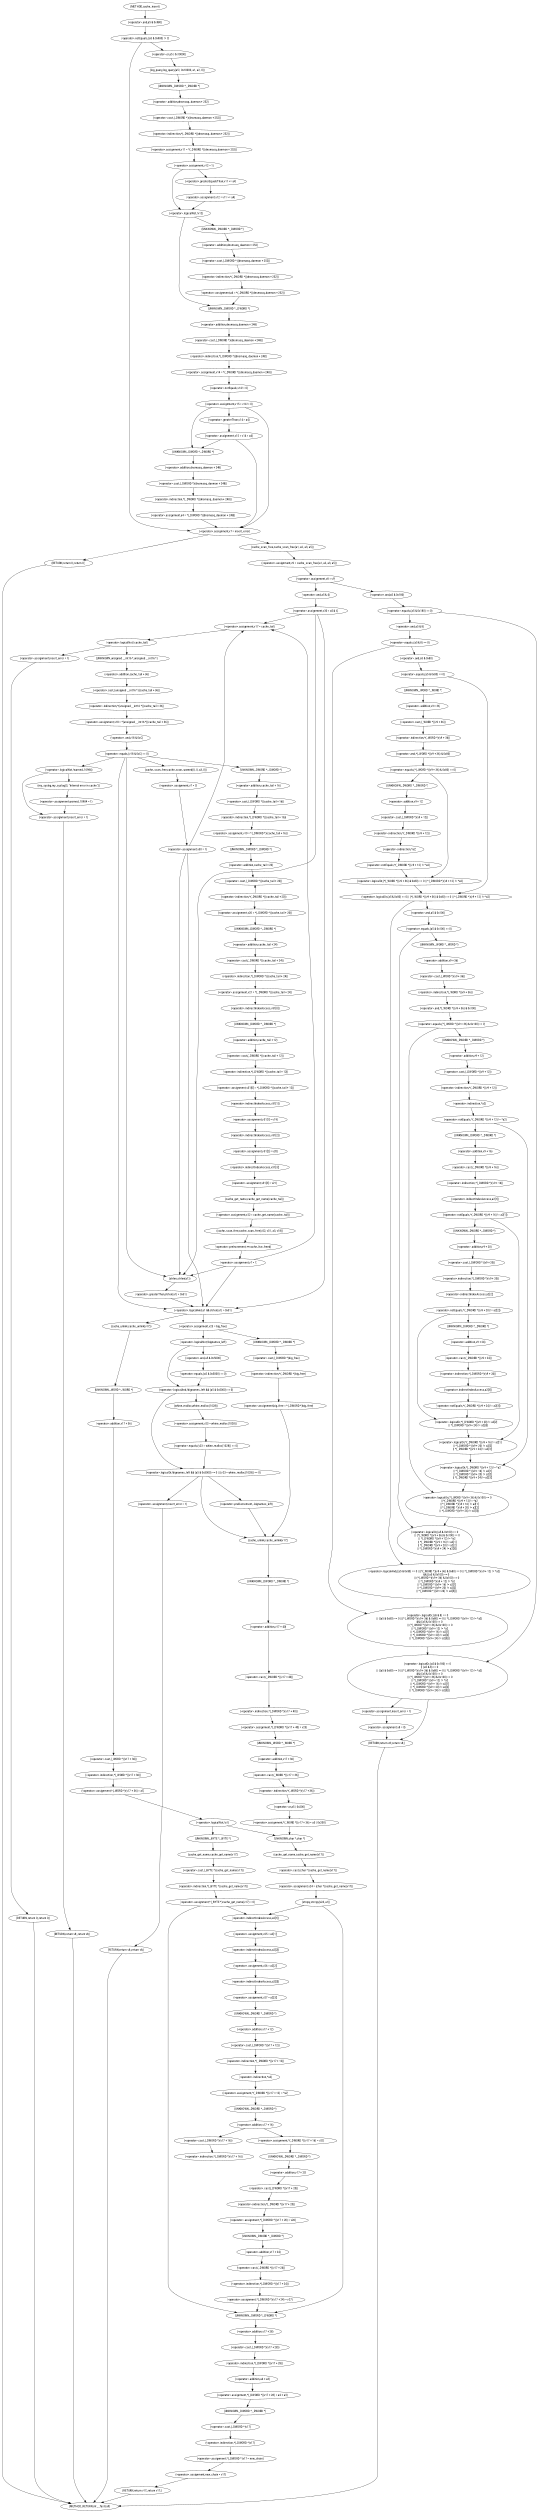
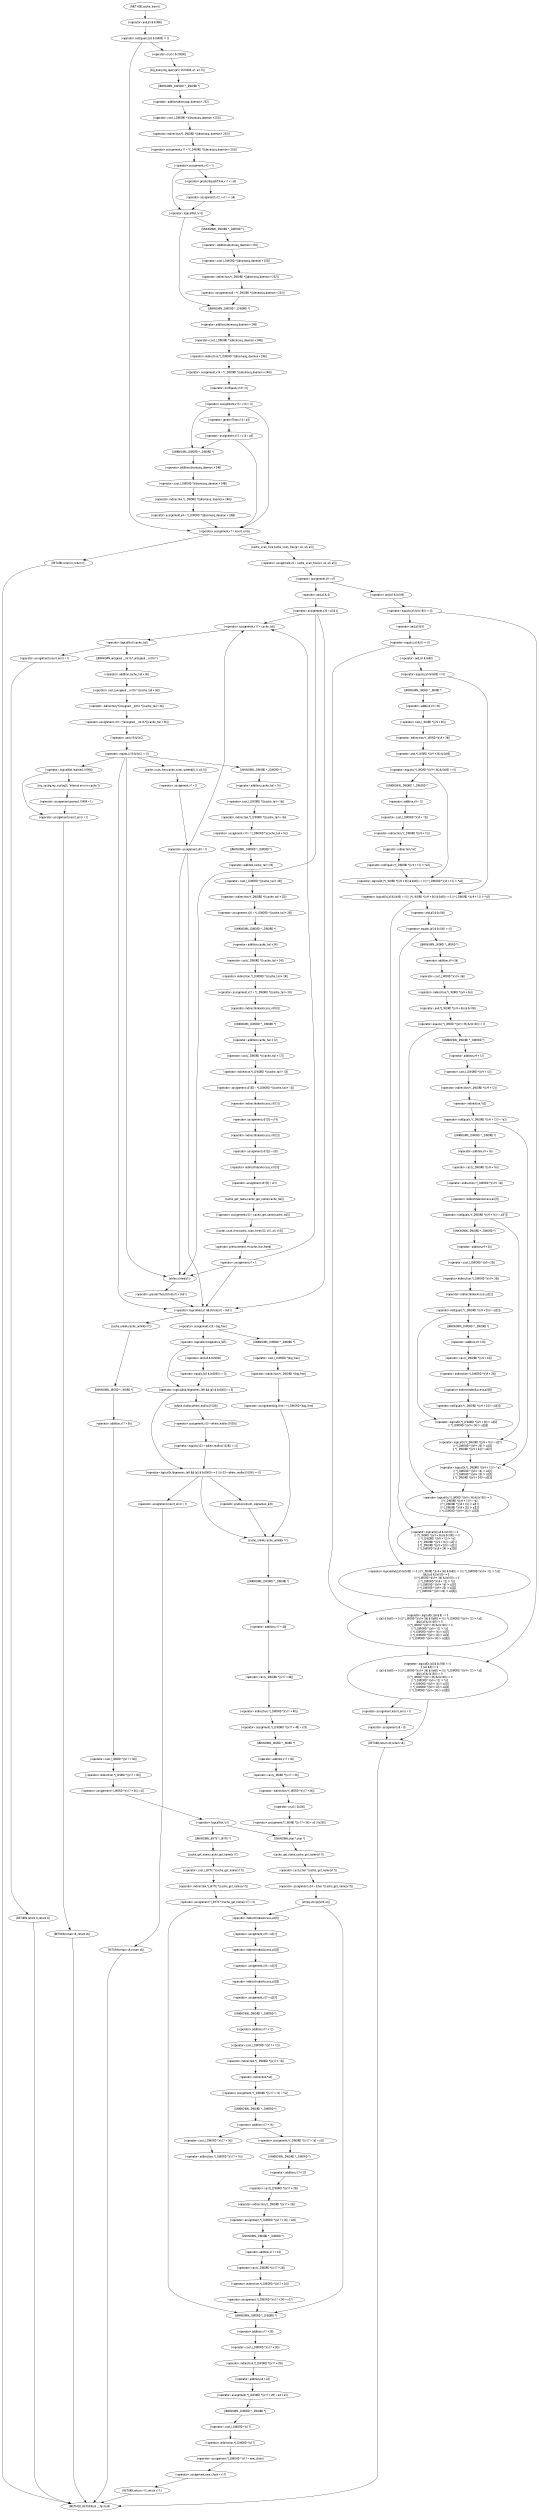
edge "(<operator>.indirection,*(_DWORD *)(cache_tail + 20))" -> "(<operator>.cast,(_DWORD *)(cache_tail + 20))": reversed
